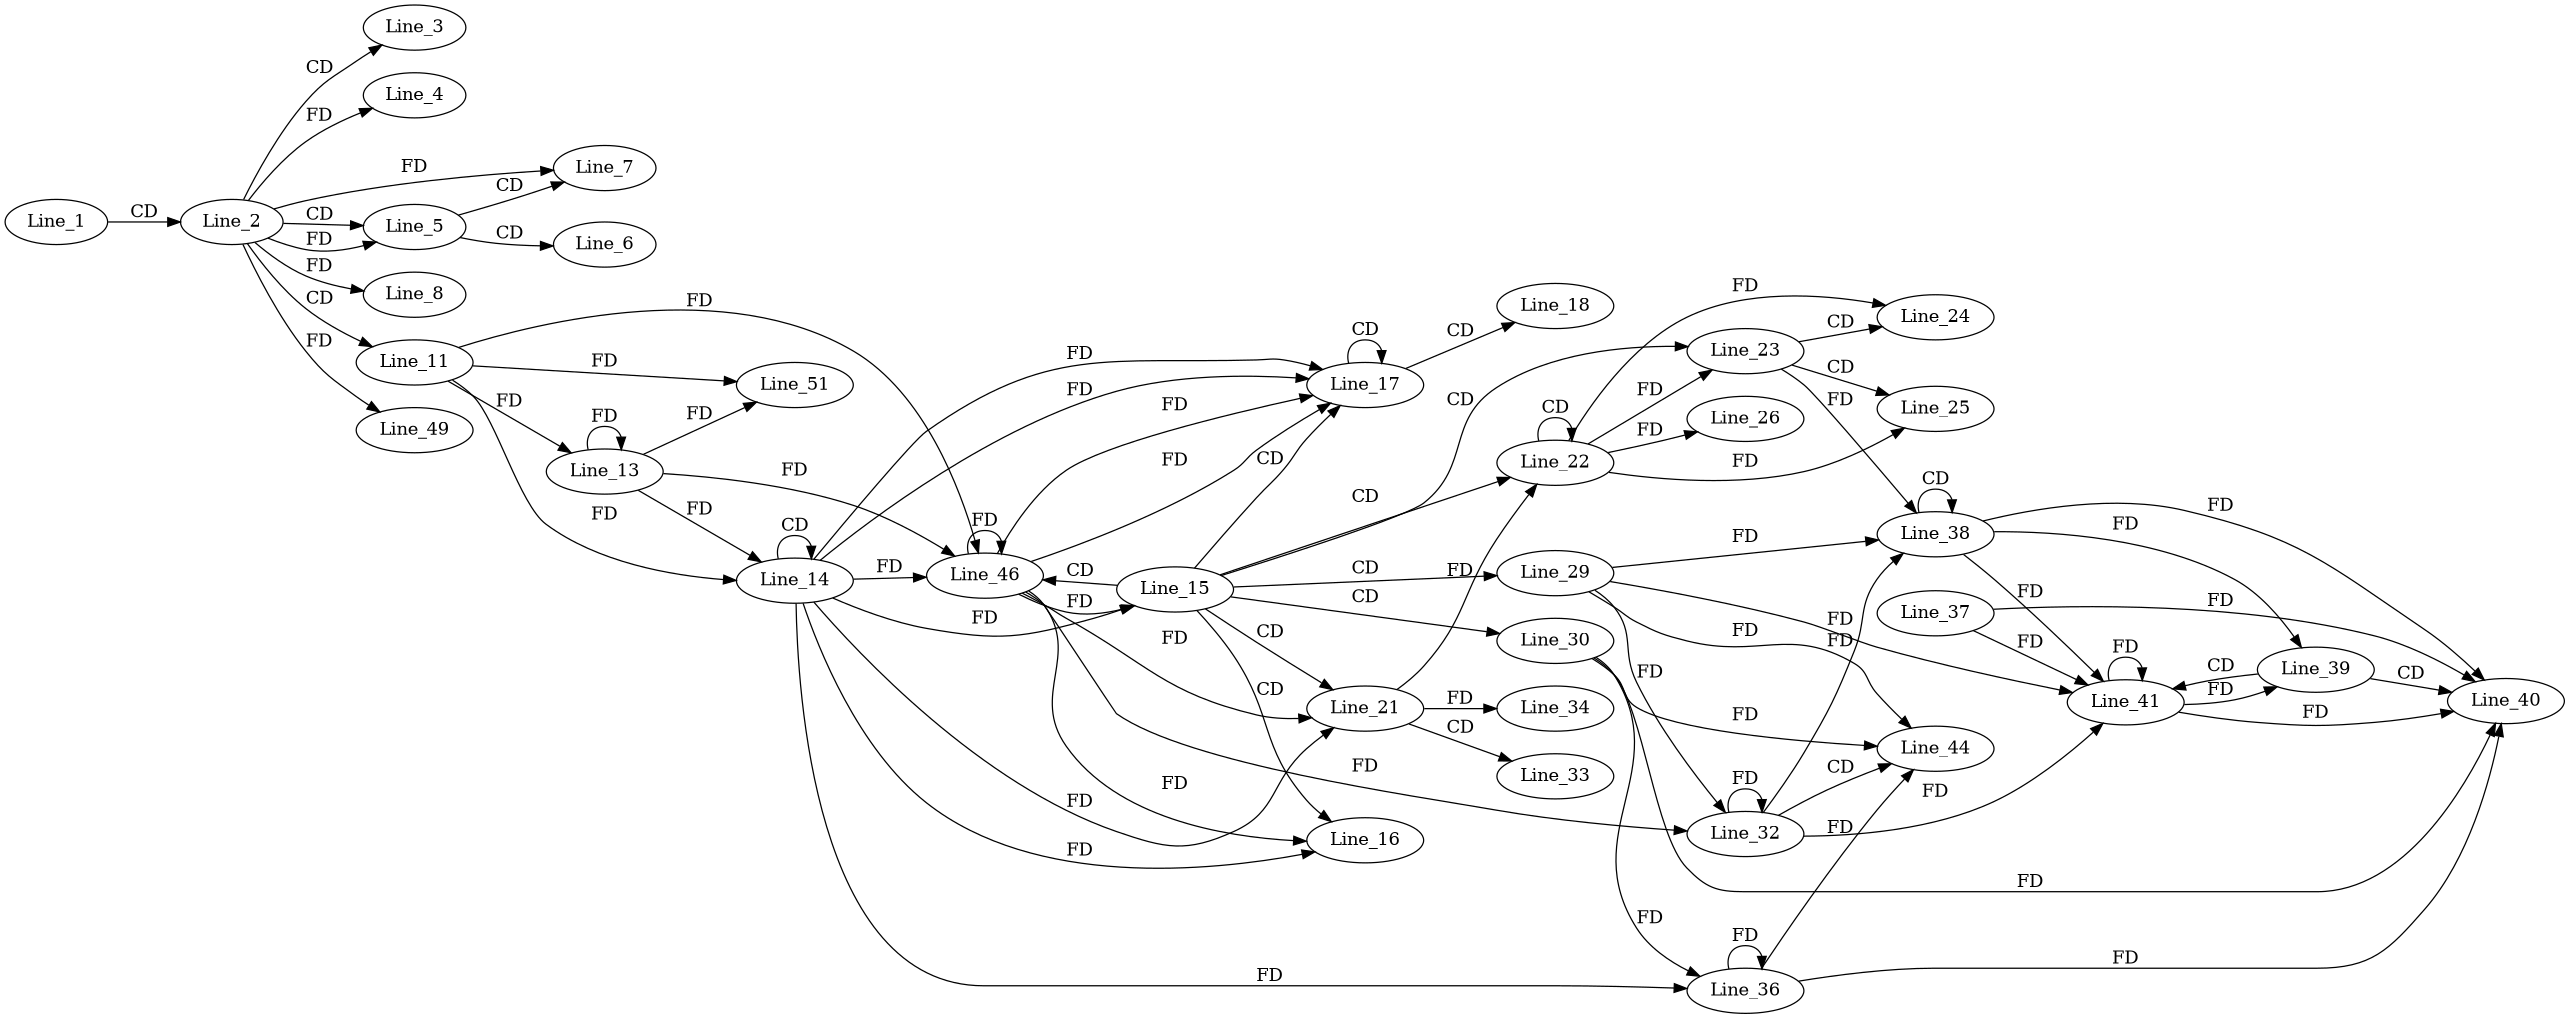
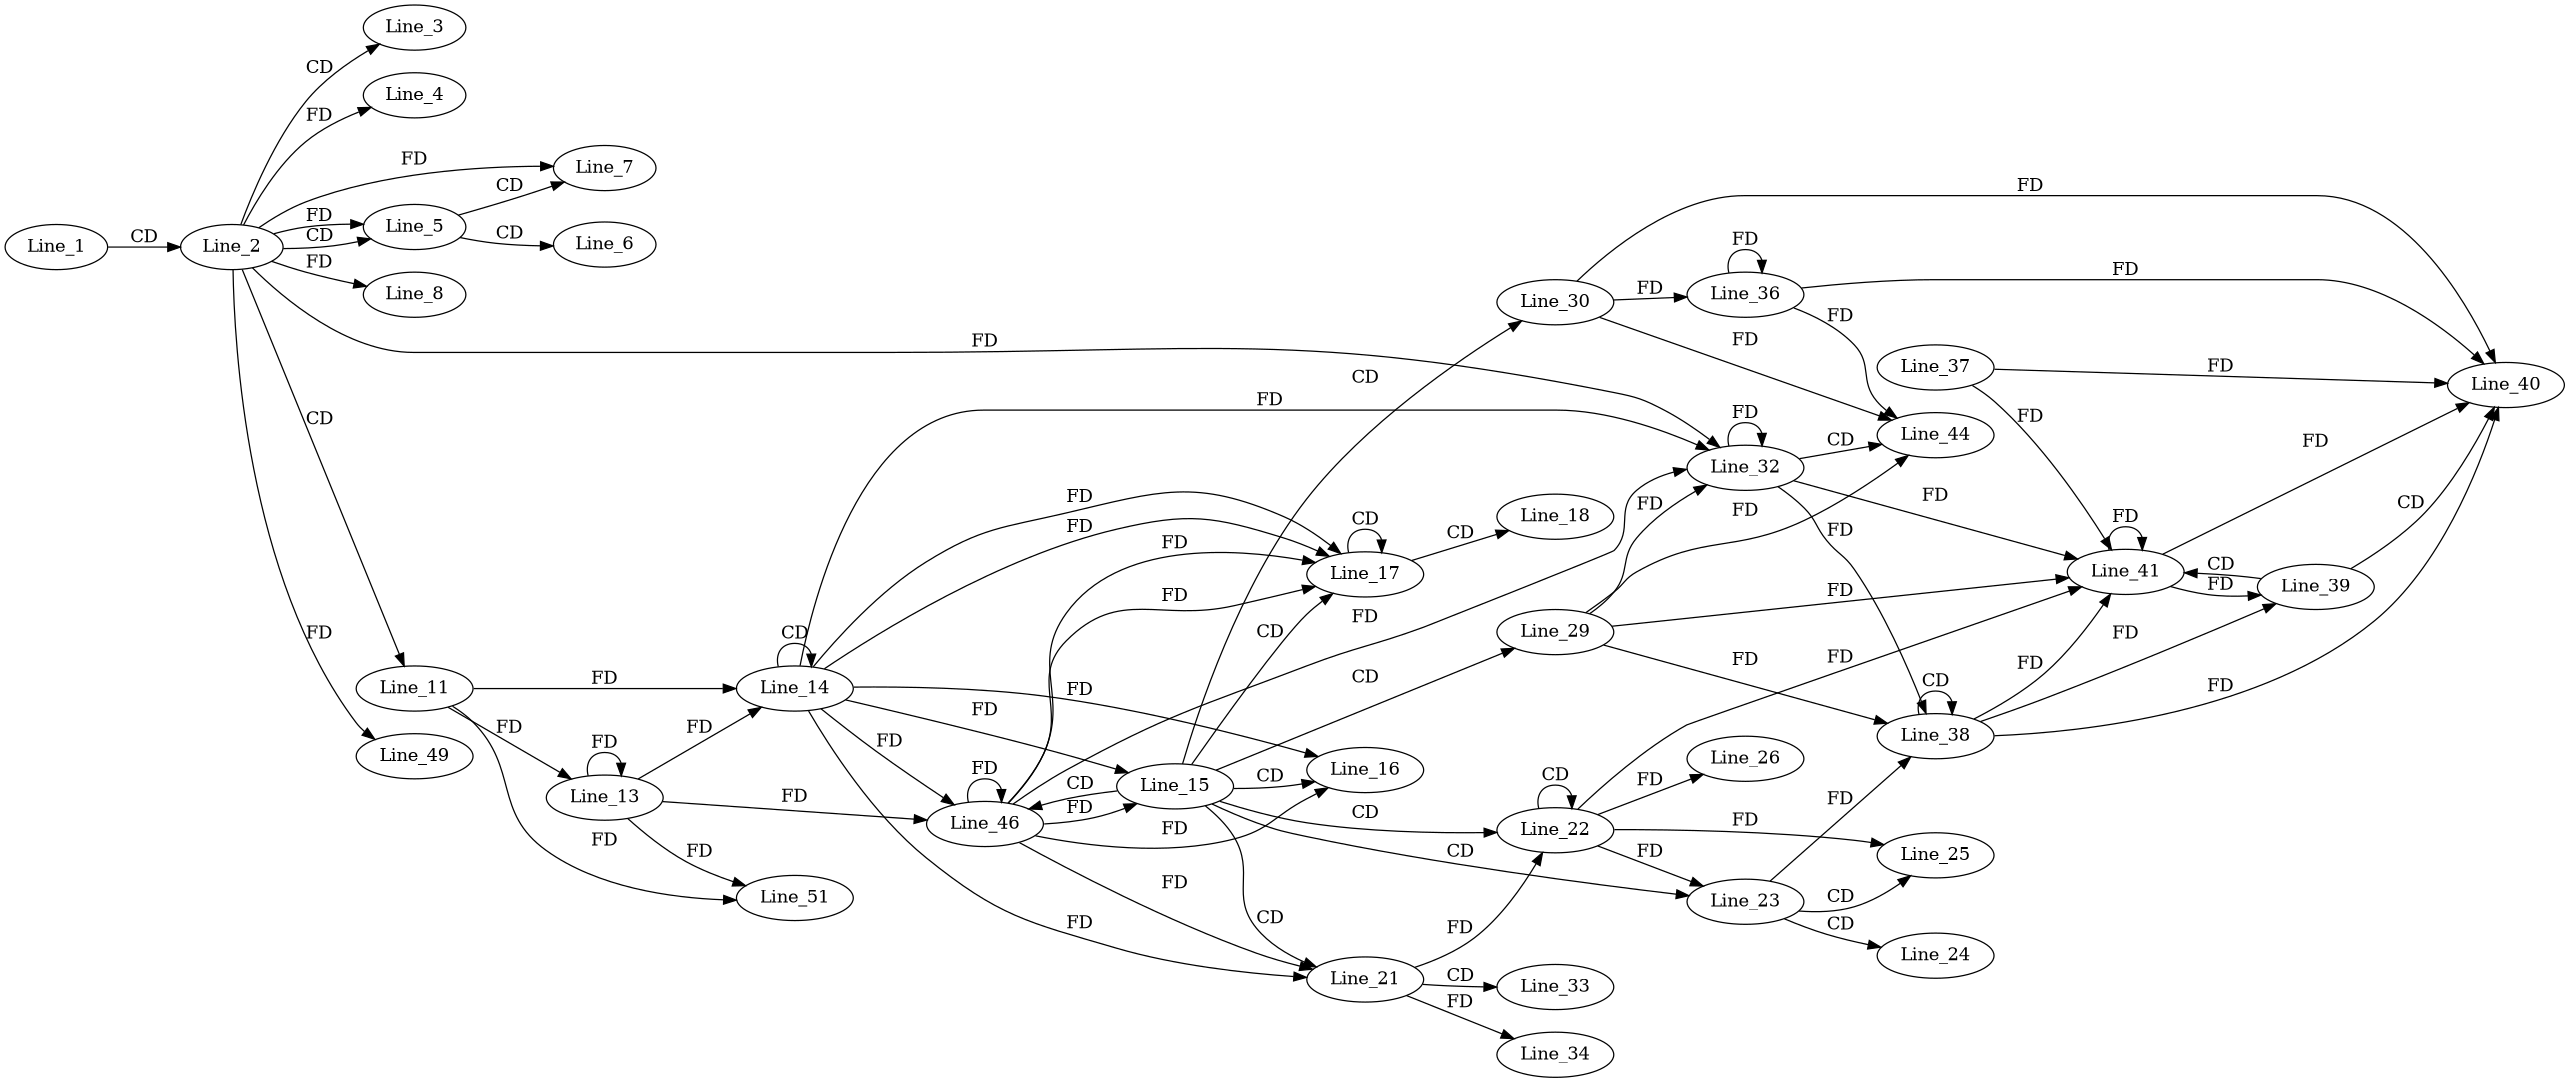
edge "Line_22" -> "Line_24": now "Line_22" -> "Line_41"
edge "Line_11" -> "Line_46": removed, label "FD"
edge "Line_2" -> "Line_32": added, label "FD"
edge "Line_14" -> "Line_36": now "Line_14" -> "Line_32"
